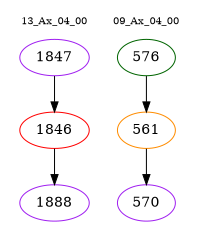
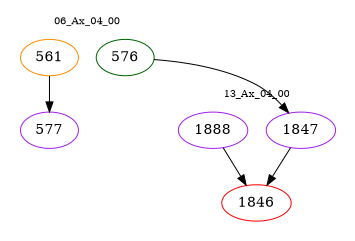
cluster "09_Ax_04_00": label "09_Ax_04_00" -> "06_Ax_04_00"
edge "576" -> "561": now "576" -> "1847"
edge "1846" -> "1888": reversed
node "570": label "570" -> "577"
